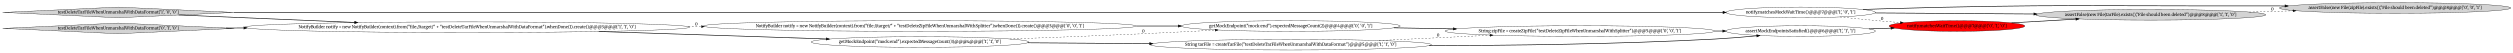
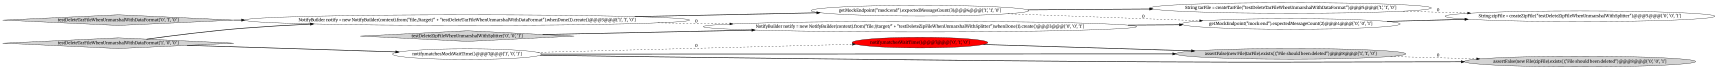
node "assertMockEndpointsSatisfied()@@@6@@@['1', '1', '1']": removed
node "testDeleteZipFileWhenUnmarshalWithSplitter['0', '0', '1']": added
